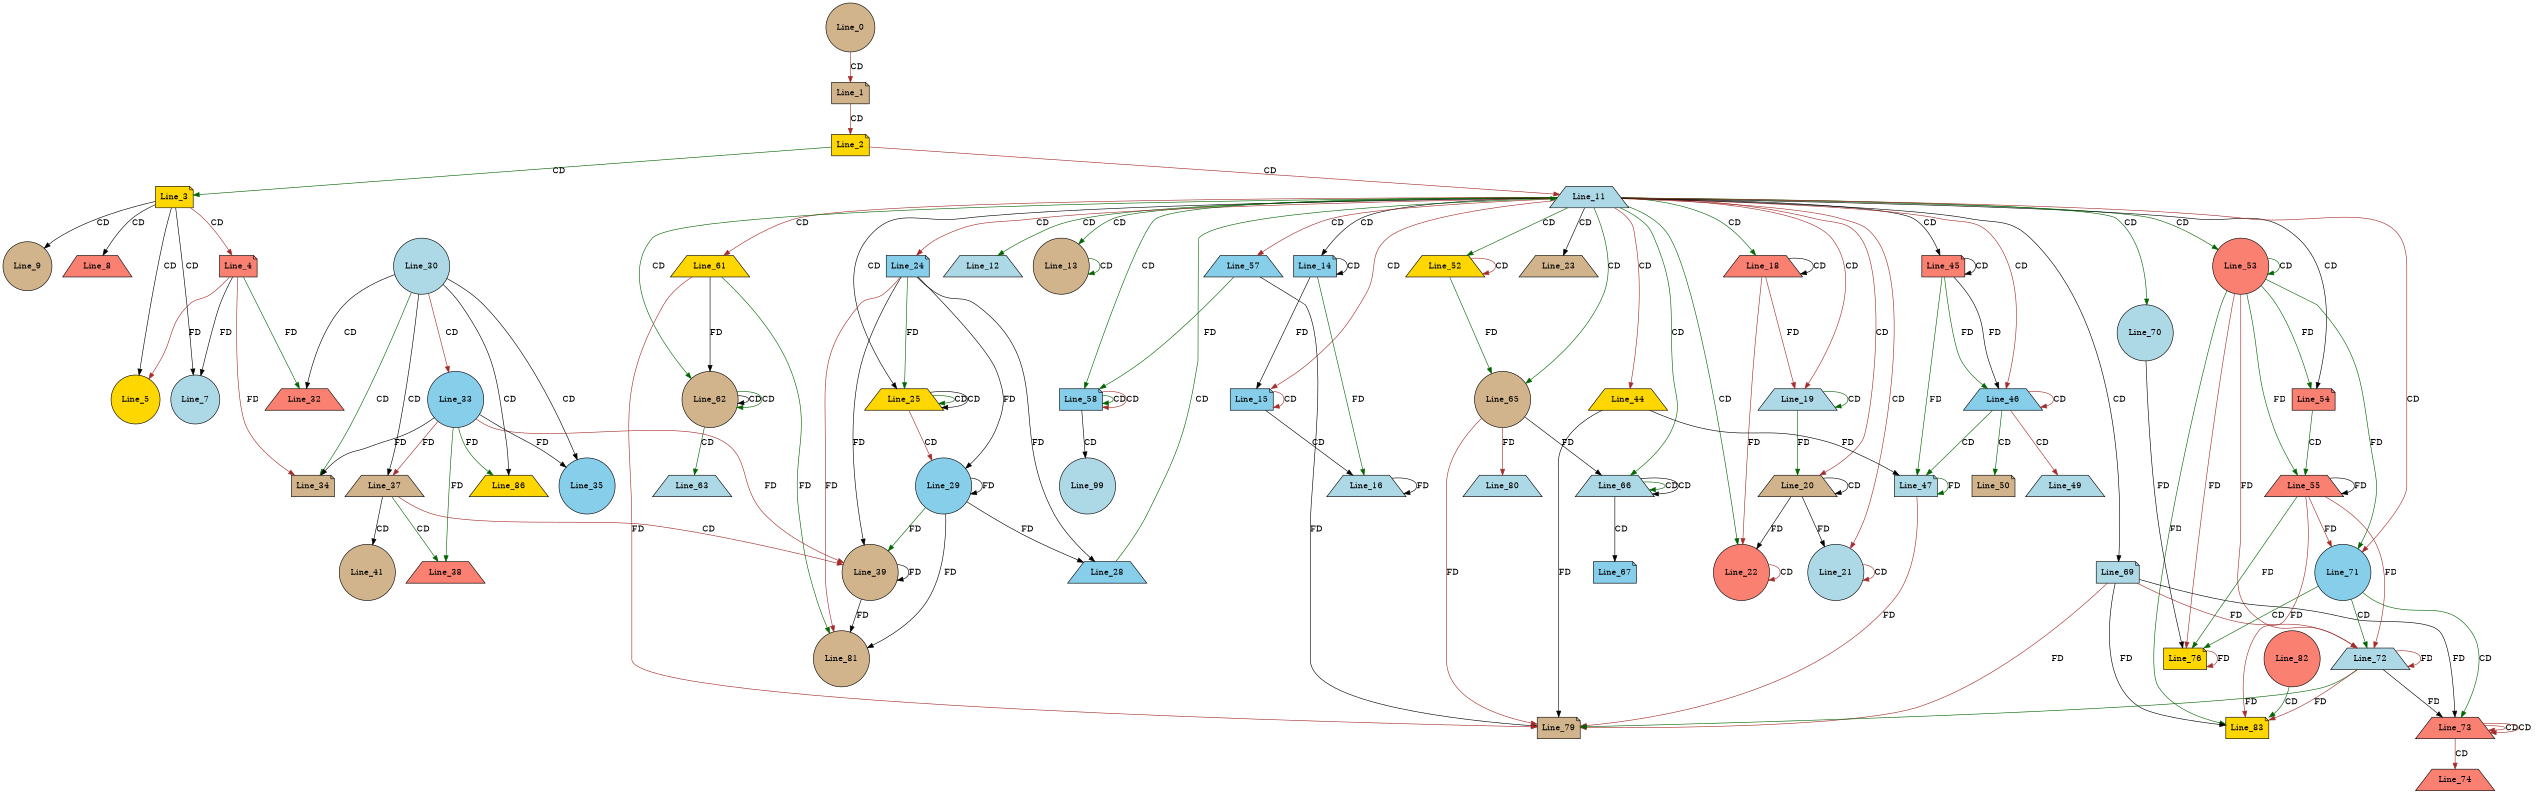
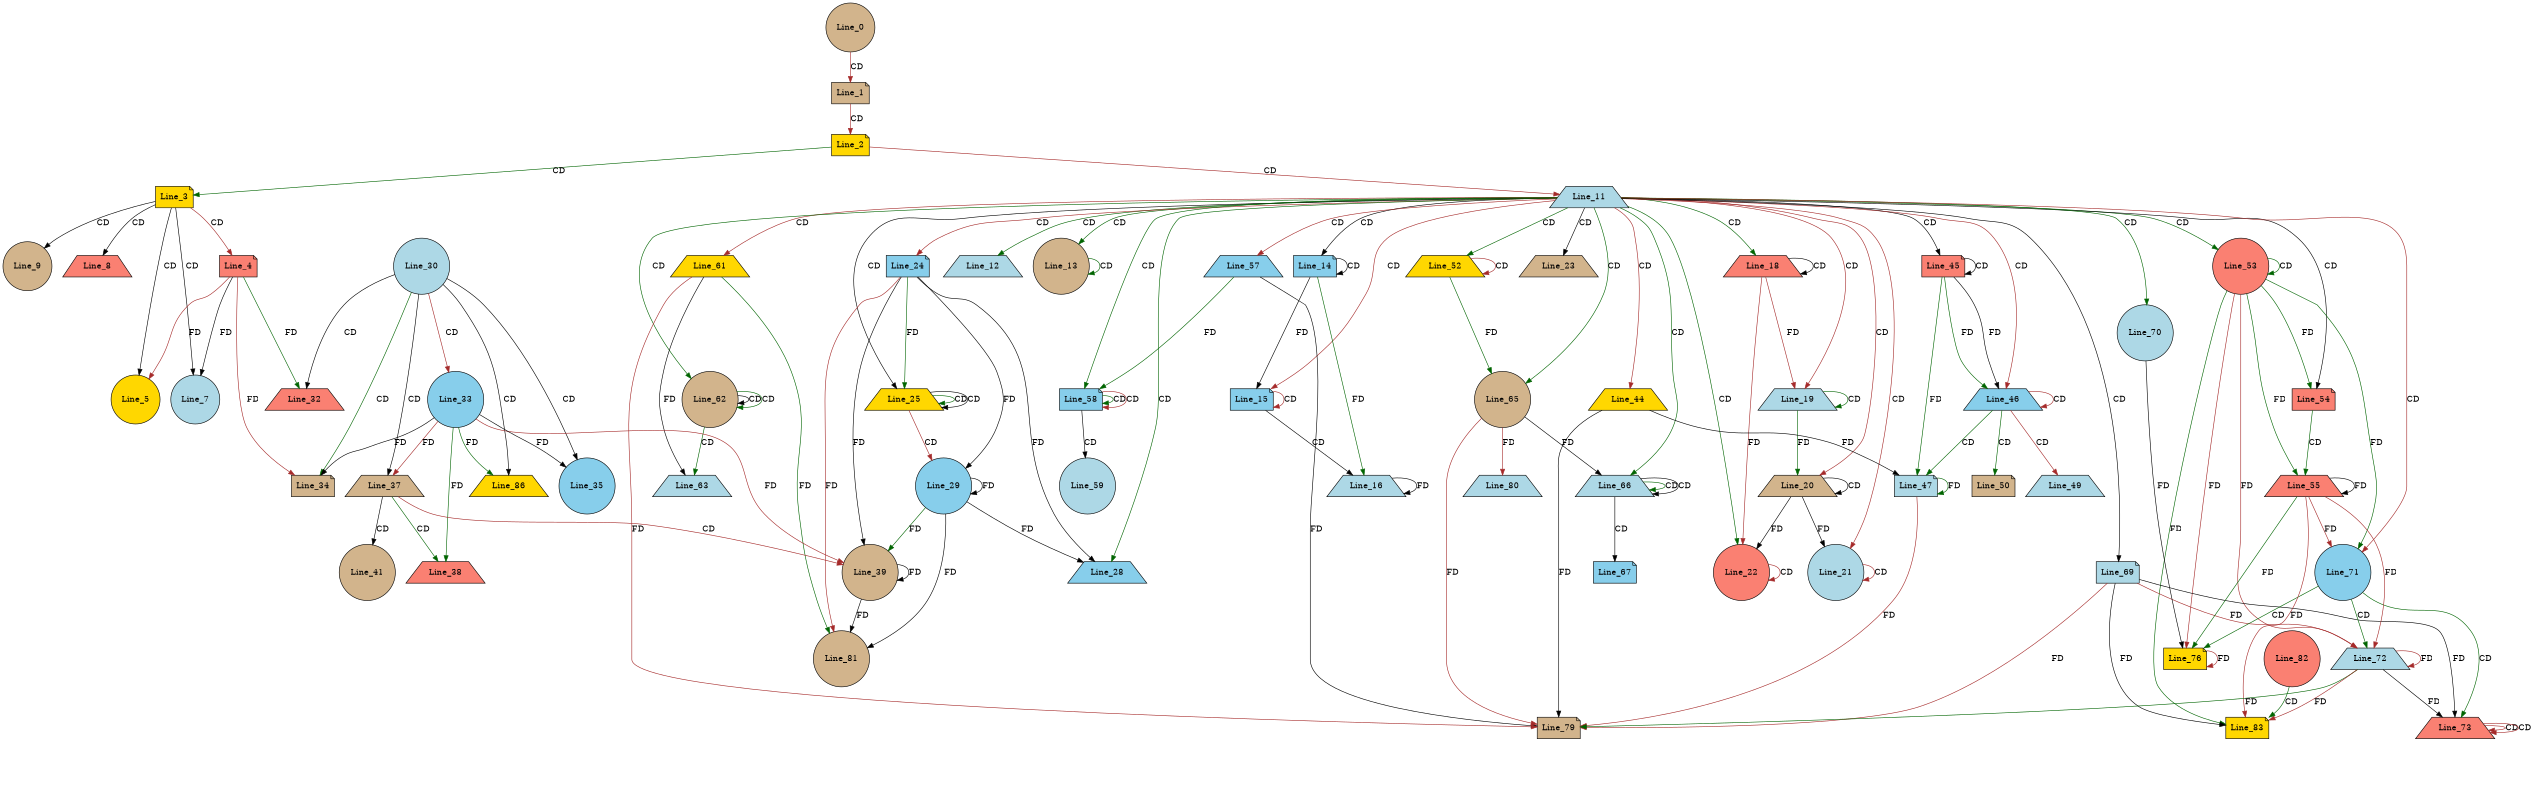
edge "Line_28" -> "Line_11": reversed
edge "Line_61" -> "Line_62": now "Line_61" -> "Line_63"
node "Line_99": label "Line_99" -> "Line_59"
node "Line_74": removed
